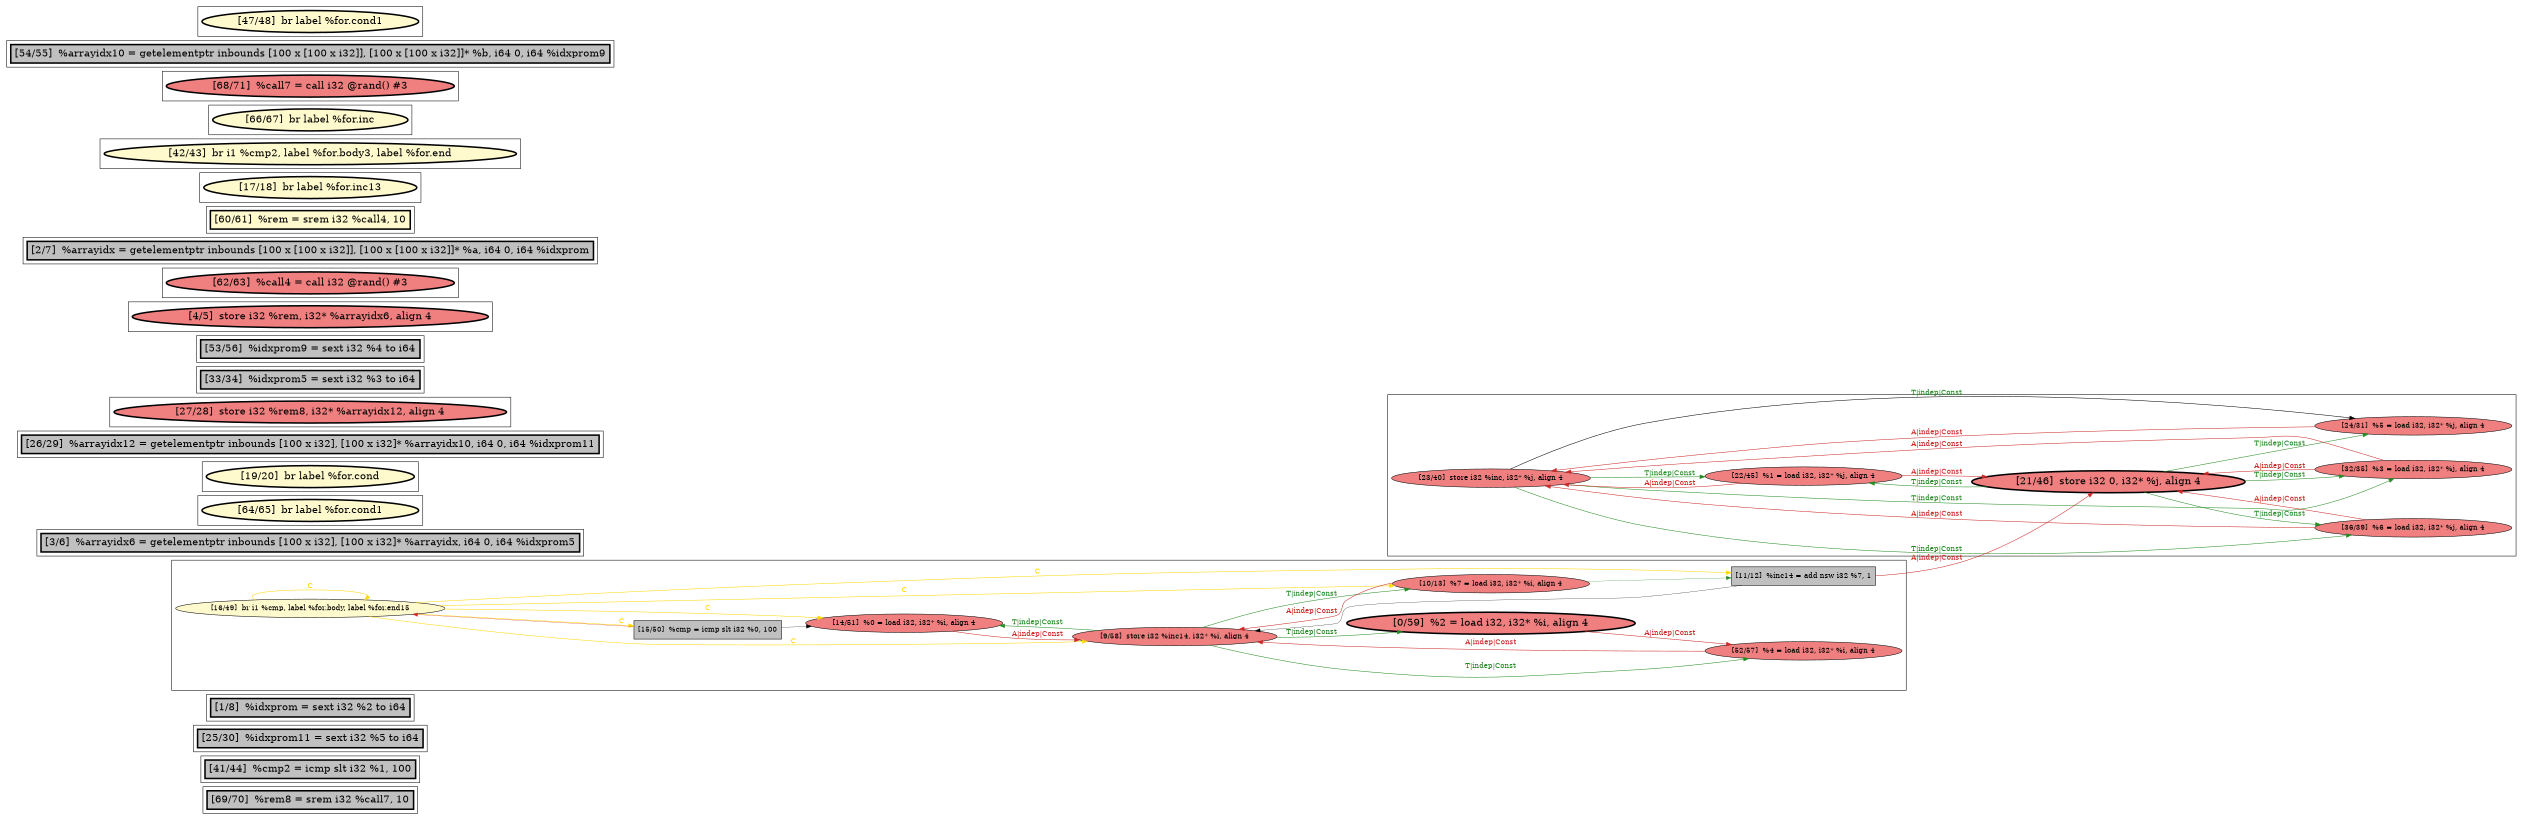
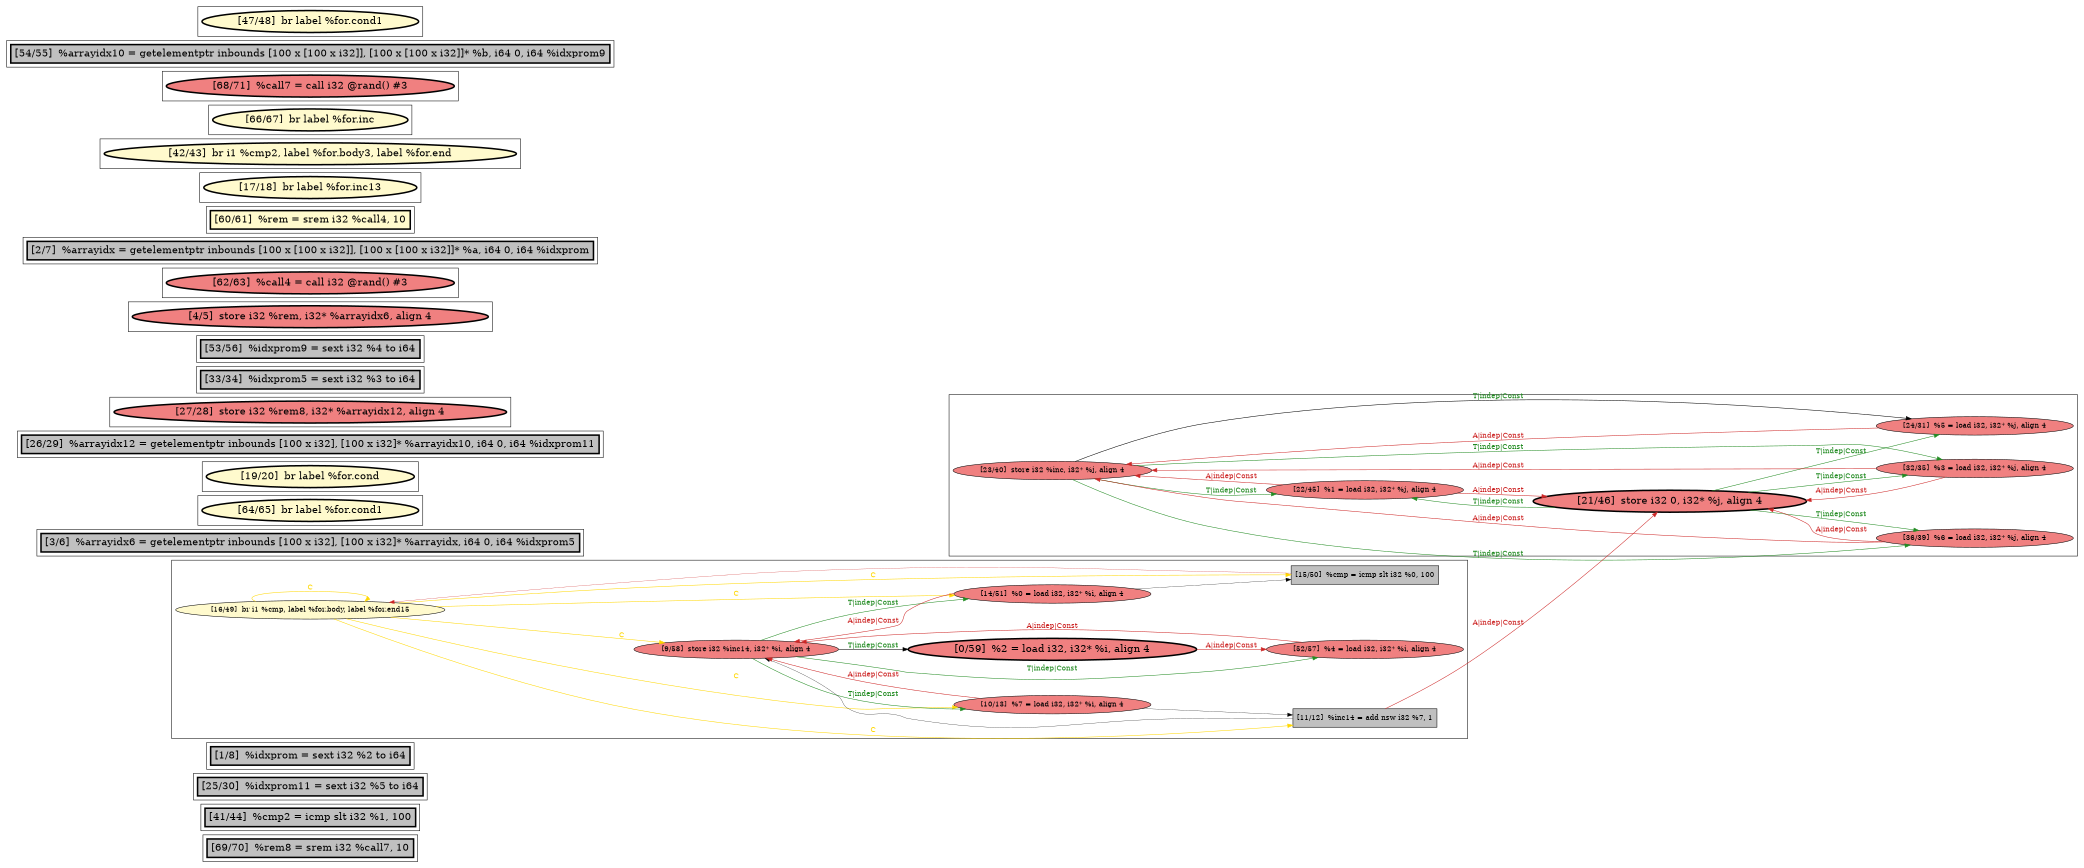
edge "[10/13]  %7 = load i32, i32* %i, align 4" -> "[11/12]  %inc14 = add nsw i32 %7, 1": color forestgreen -> black
edge "[15/50]  %cmp = icmp slt i32 %0, 100" -> "[14/51]  %0 = load i32, i32* %i, align 4": reversed
edge "[9/58]  store i32 %inc14, i32* %i, align 4" -> "[0/59]  %2 = load i32, i32* %i, align 4": color forestgreen -> black
